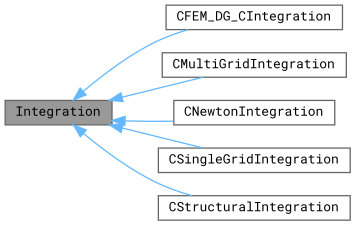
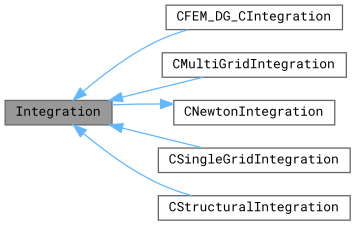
edge "CNewtonIntegration" -> "Integration": reversed
